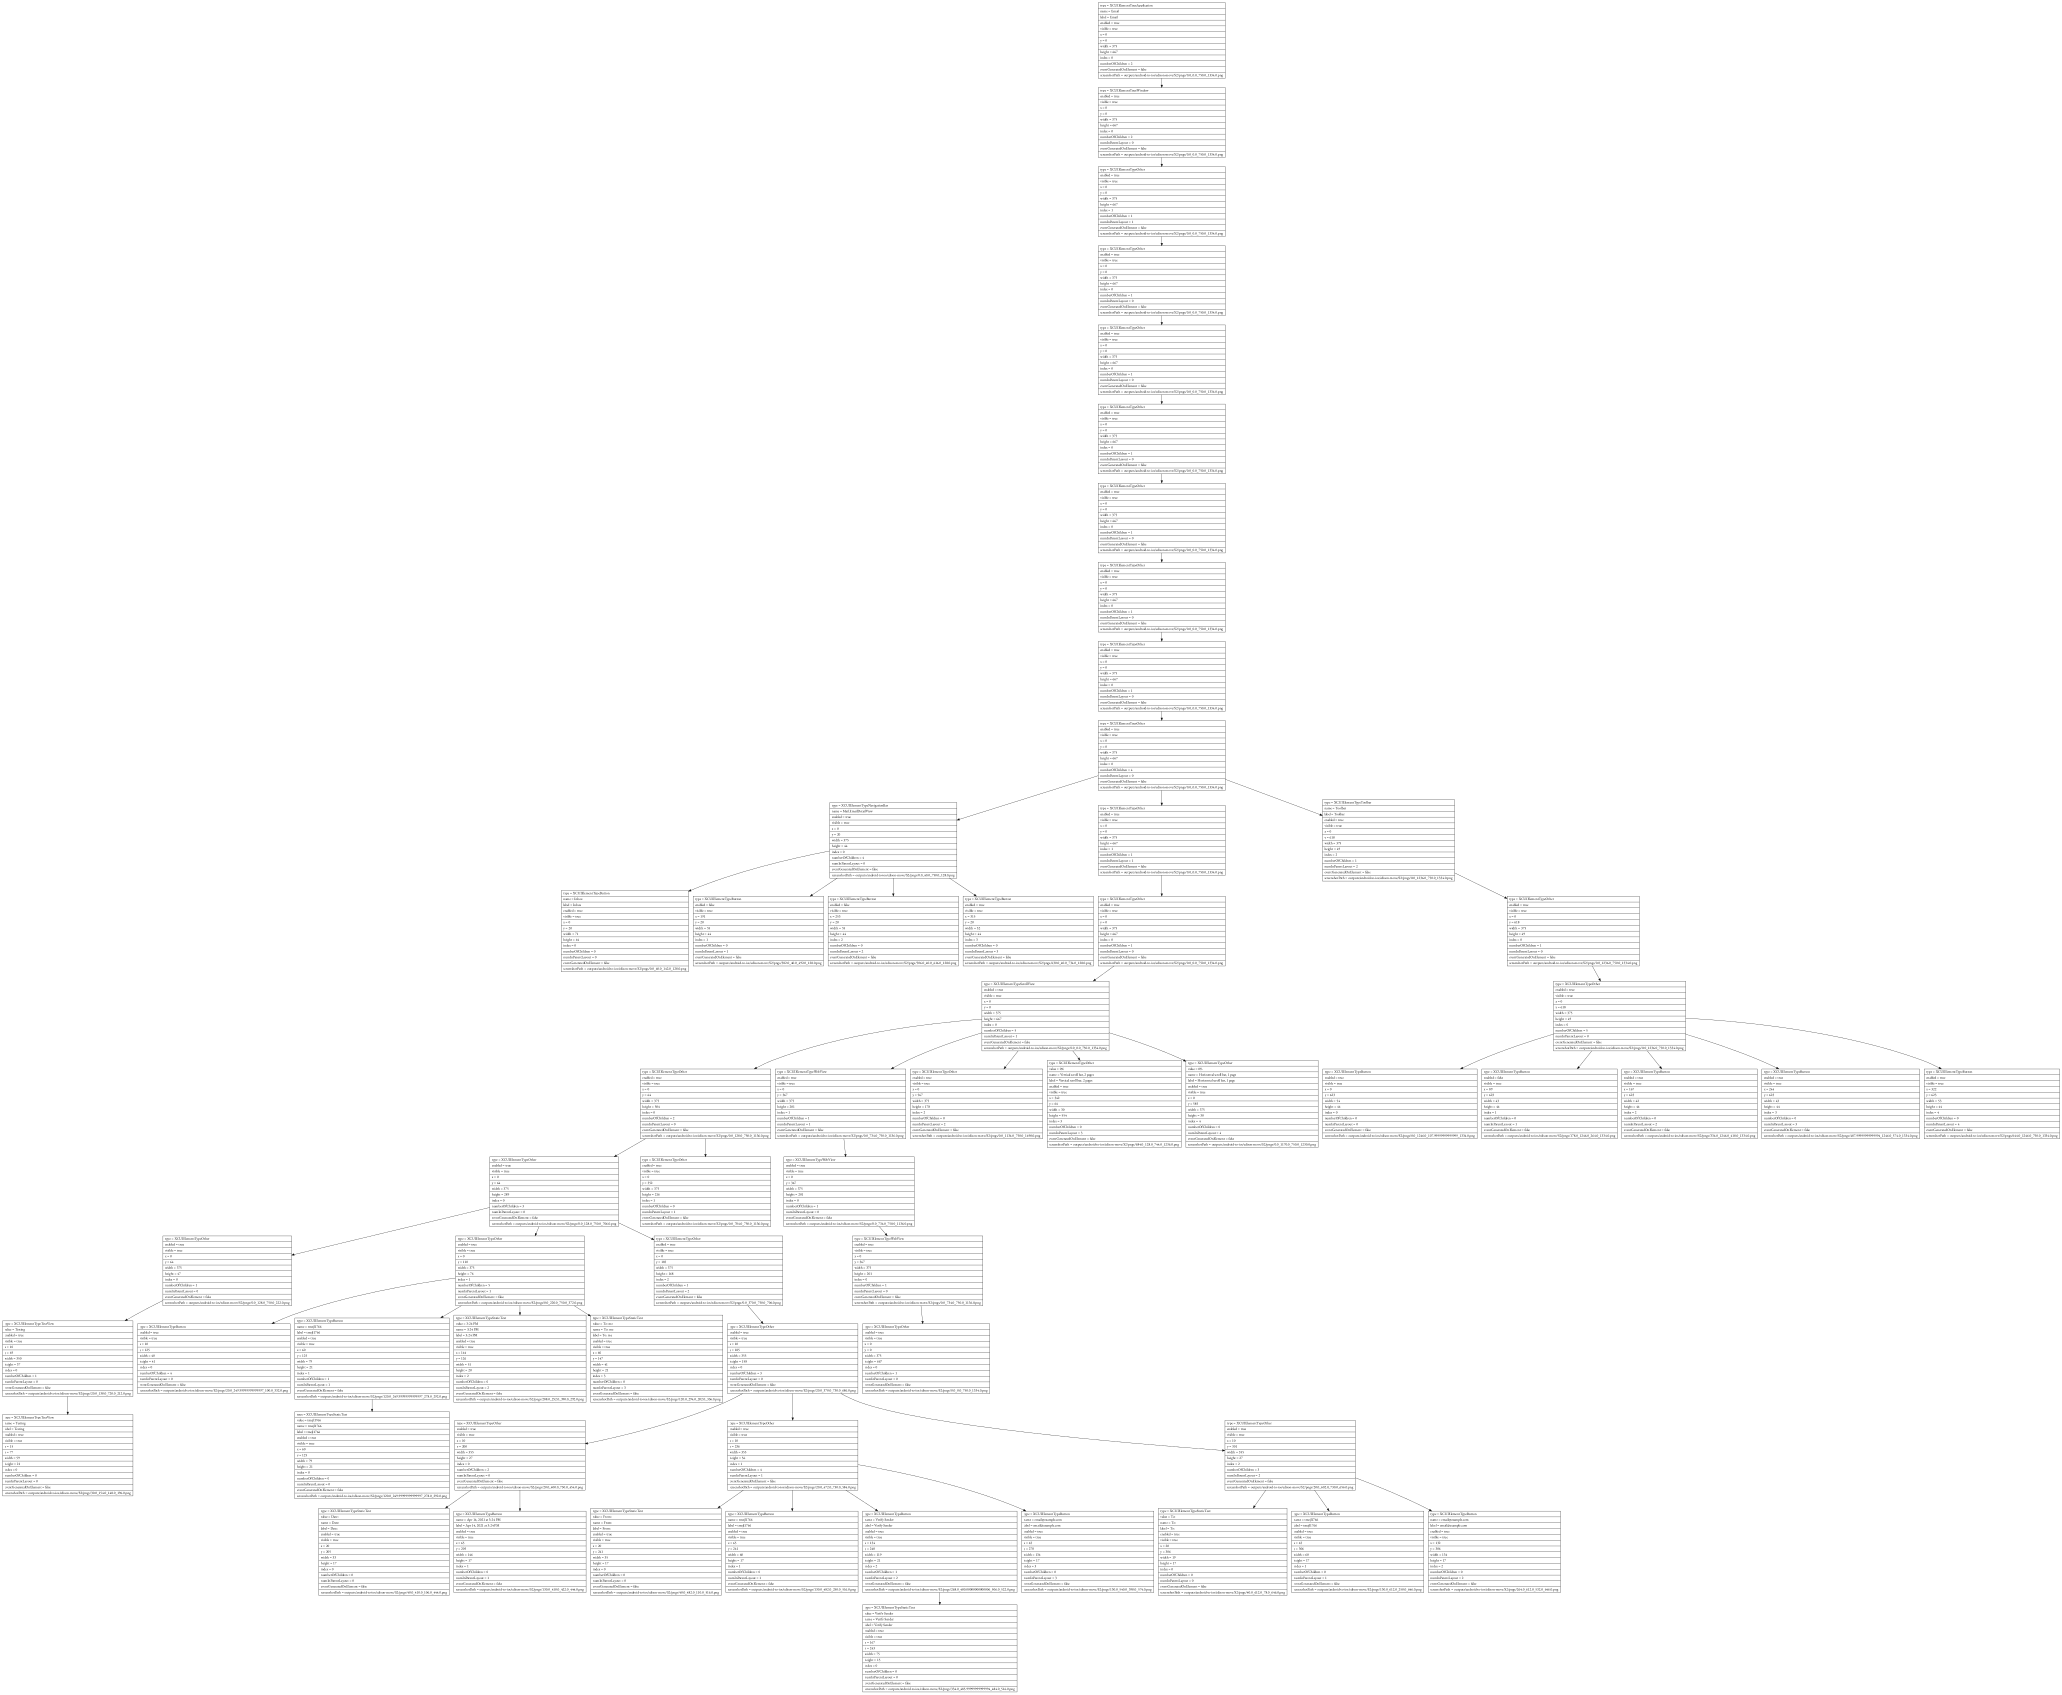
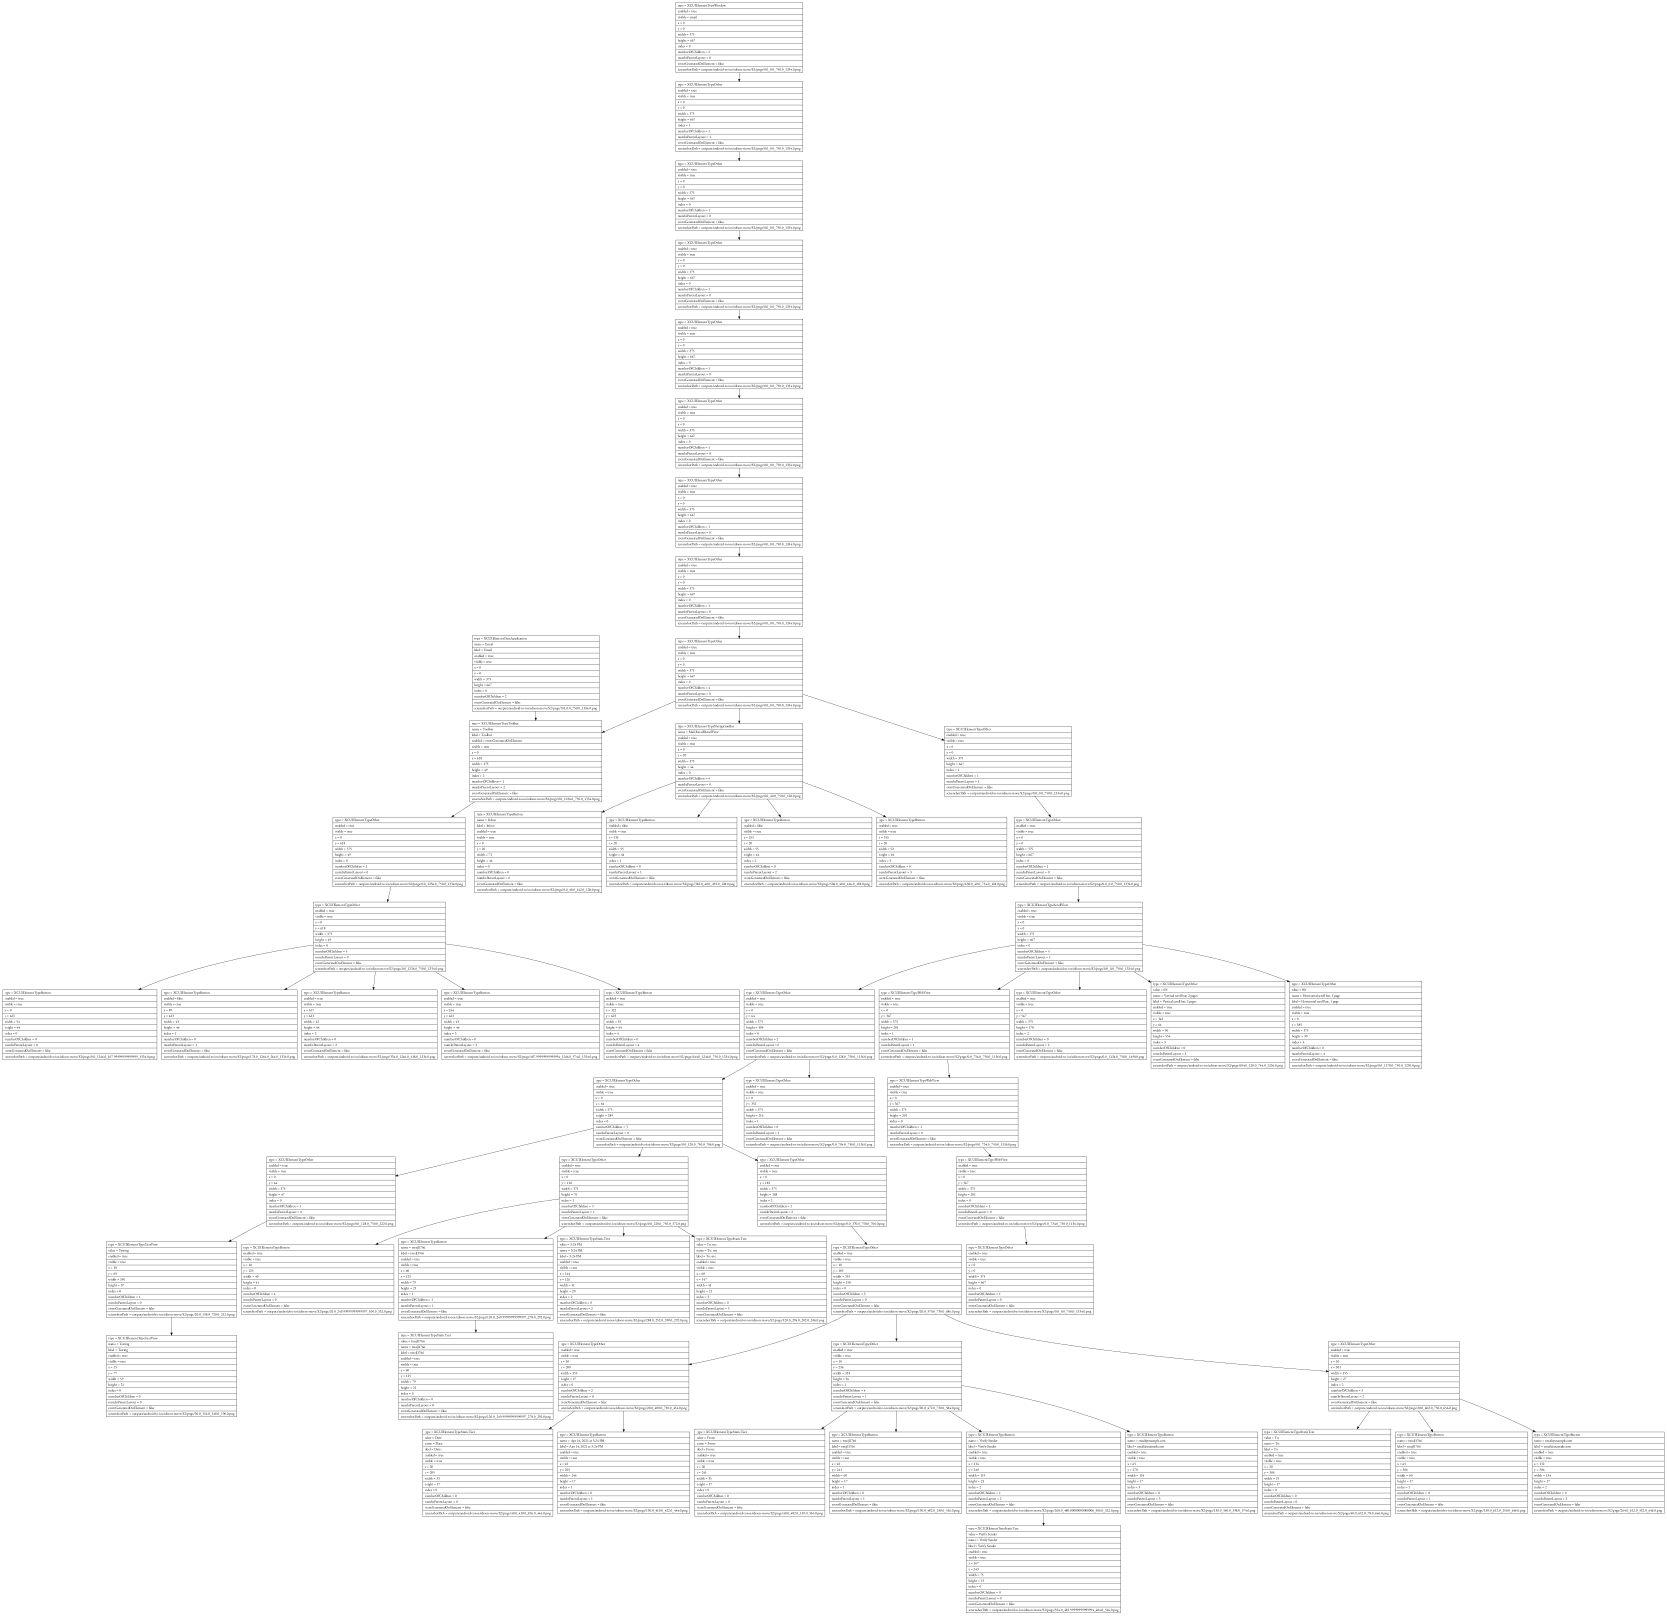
edge "type = XCUIElementTypeApplication" -> "type = XCUIElementTypeWindow": now "type = XCUIElementTypeApplication" -> "type = XCUIElementTypeToolbar"
node "type = XCUIElementTypeWindow": text "visible = true" -> "visible = email"
node "type = XCUIElementTypeToolbar": text "enabled = true" -> "enabled = eventGeneratedOnElement"
